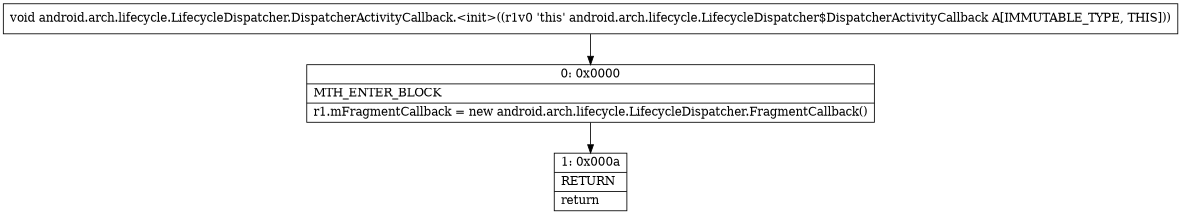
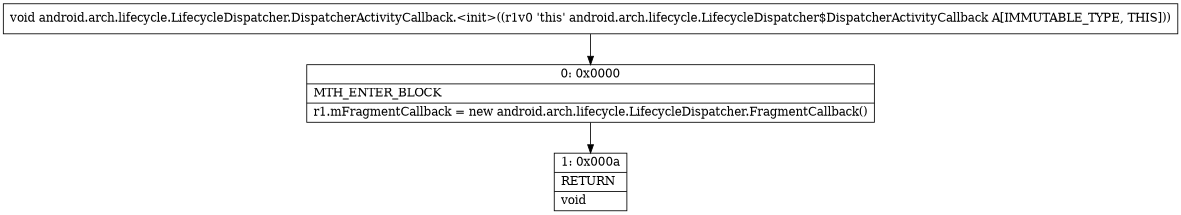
node "1: 0x000a": text "return" -> "void"
